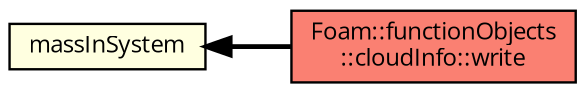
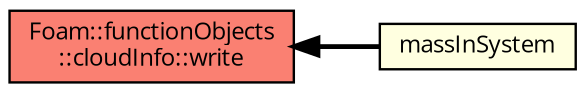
edge "Foam::functionObjects ::cloudInfo::write" -> "massInSystem": reversed
